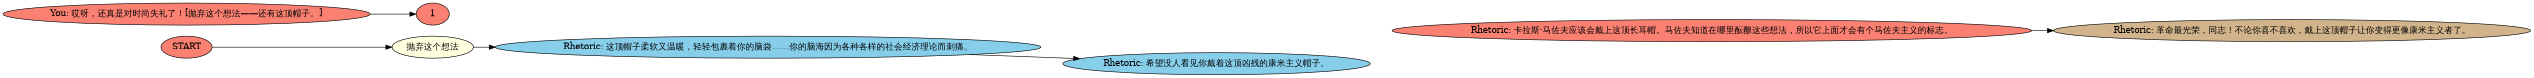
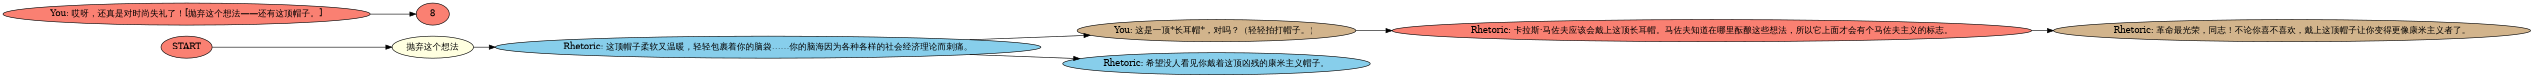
node "1": label "1" -> "8"
node "You: 这是一顶*长耳帽*，对吗？（轻轻拍打帽子。）": added
